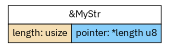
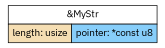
node "&MyStr": text "pointer: *length u8" -> "pointer: *const u8"
